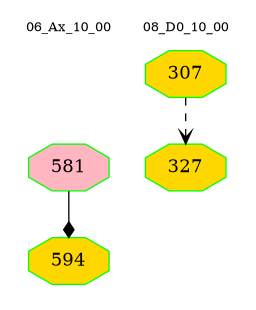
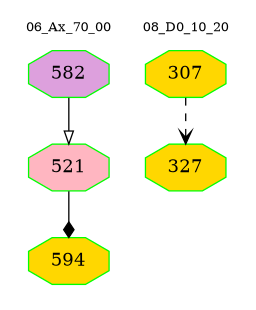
cluster "06_Ax_10_00": label "06_Ax_10_00" -> "06_Ax_70_00"
cluster "08_D0_10_00": label "08_D0_10_00" -> "08_D0_10_20"
node "582": added
node "581": label "581" -> "521"
